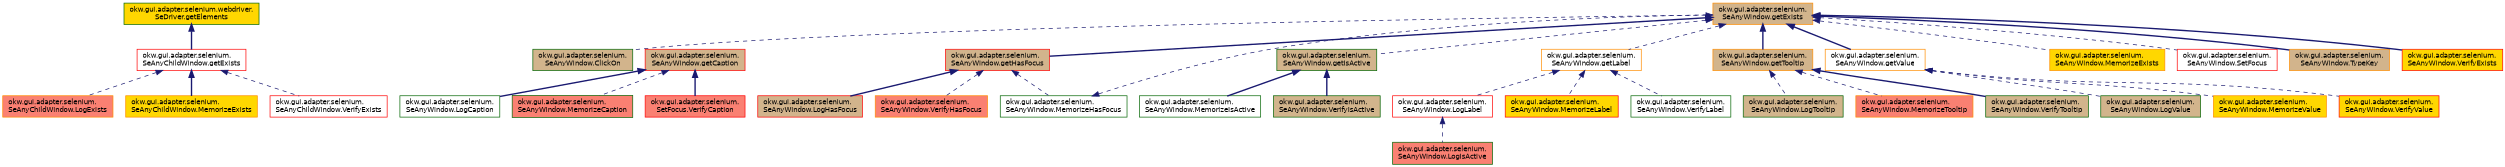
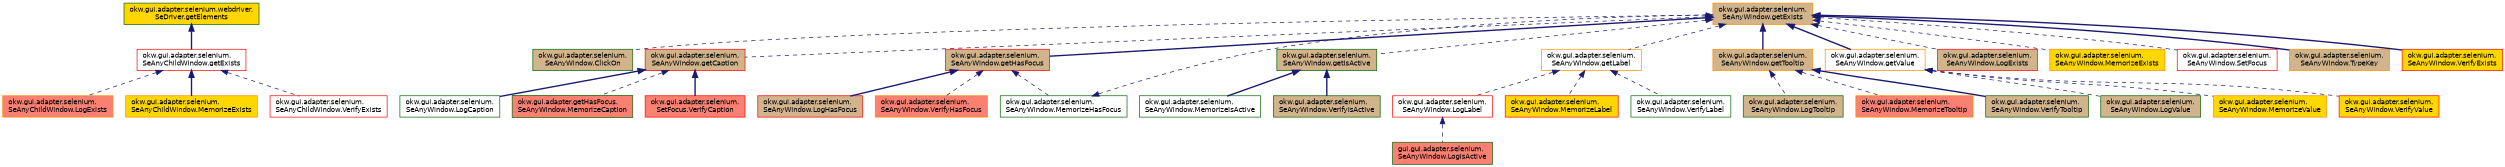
edge "okw.gui.adapter.selenium. SeAnyWindow.getCaption" -> "okw.gui.adapter.selenium. SeAnyWindow.getExists": added
node "okw.gui.adapter.selenium. SeAnyWindow.LogExists": added
node "okw.gui.adapter.selenium. SeAnyWindow.MemorizeCaption": label "okw.gui.adapter.selenium. SeAnyWindow.MemorizeCaption" -> "okw.gui.adapter.getHasFocus. SeAnyWindow.MemorizeCaption"
node "okw.gui.adapter.selenium. SeAnyWindow.LogIsActive": label "okw.gui.adapter.selenium. SeAnyWindow.LogIsActive" -> "gui.gui.adapter.selenium. SeAnyWindow.LogIsActive"
